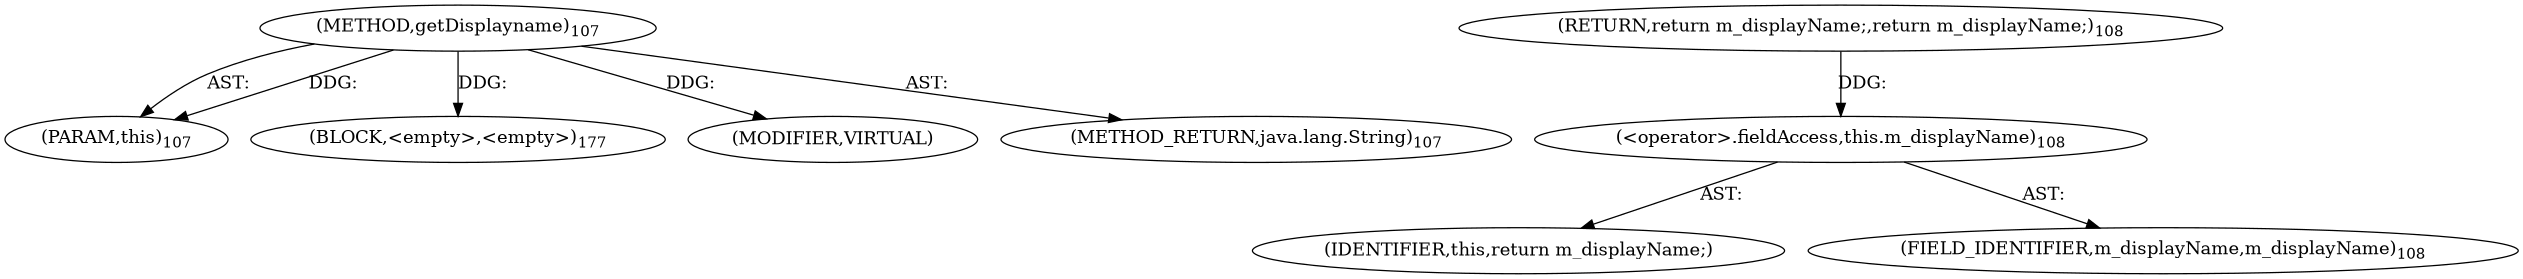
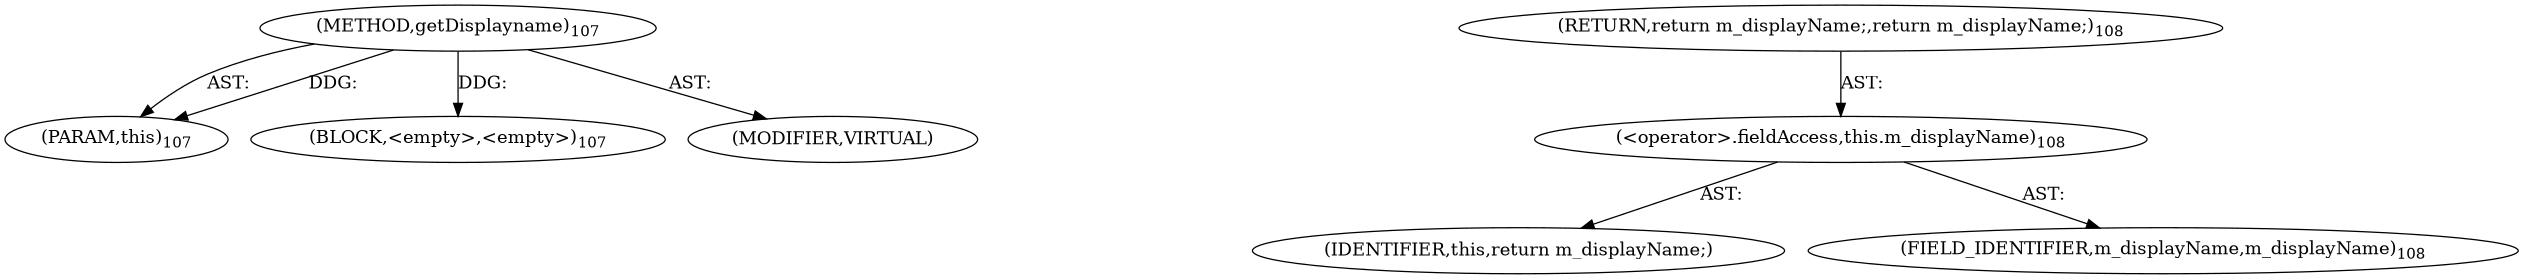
edge "(METHOD,getDisplayname)" -> "(MODIFIER,VIRTUAL)": label "DDG: " -> "AST: "
edge "(RETURN,return m_displayName;,return m_displayName;)" -> "(<operator>.fieldAccess,this.m_displayName)": label "DDG: " -> "AST: "
node "(BLOCK,<empty>,<empty>)": text "177" -> "107"
node "(METHOD_RETURN,java.lang.String)": removed
